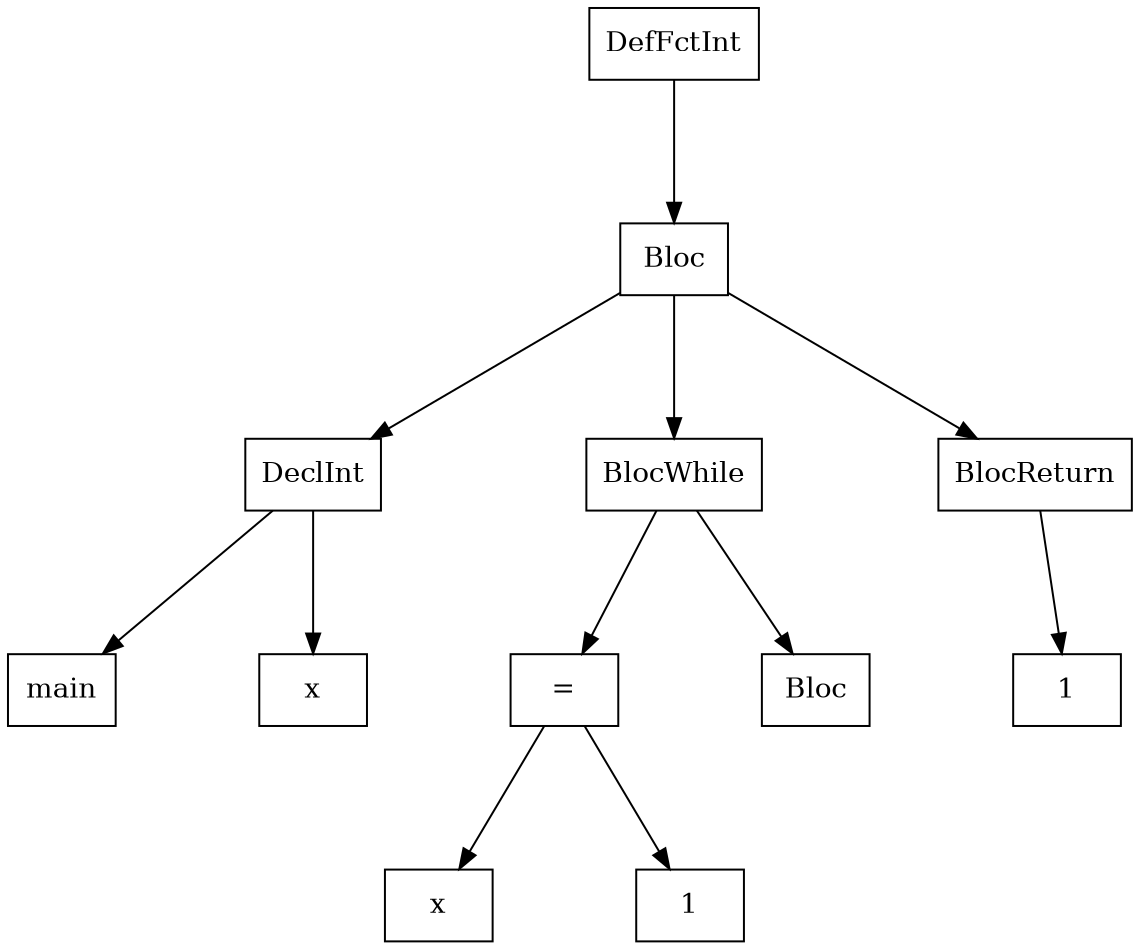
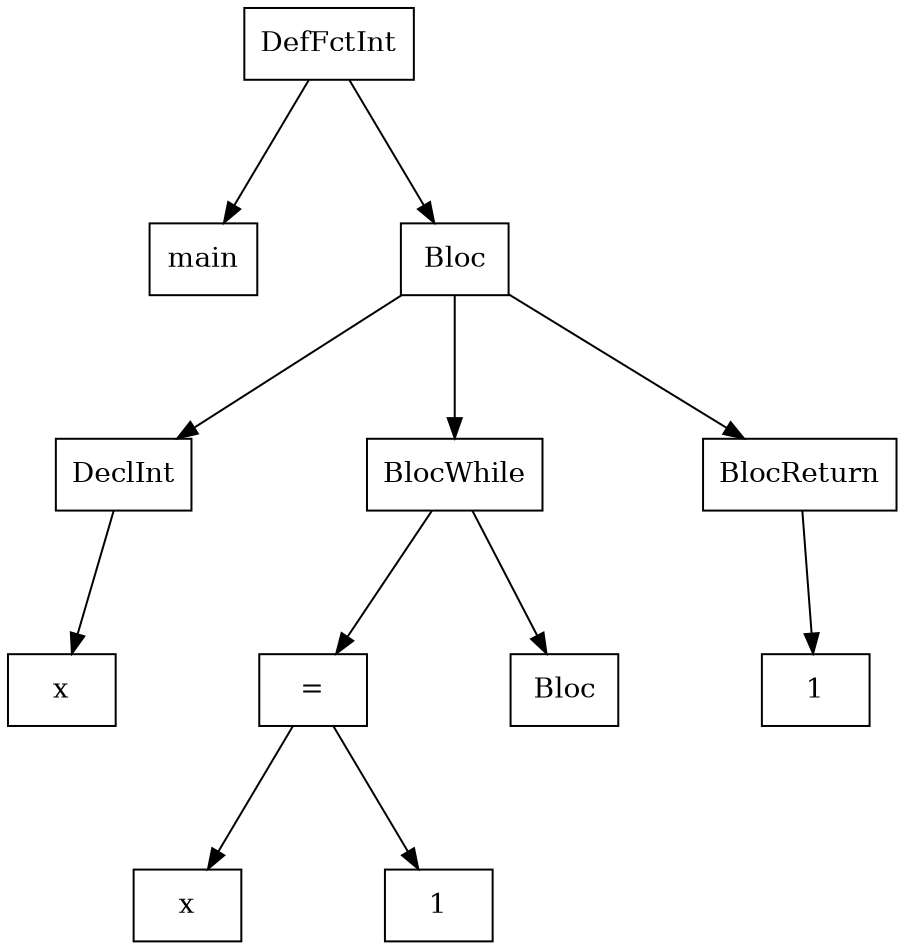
edge "DeclInt" -> "main": now "DefFctInt" -> "main"
